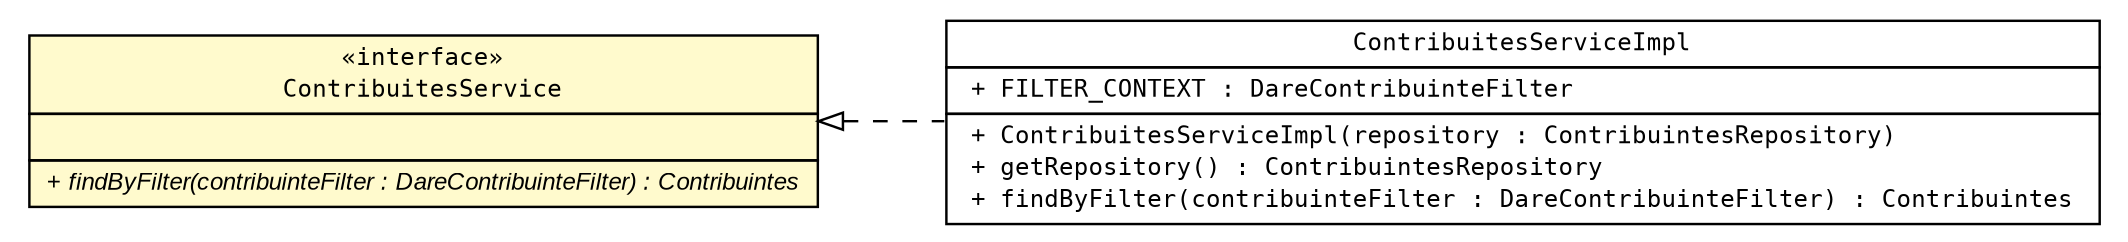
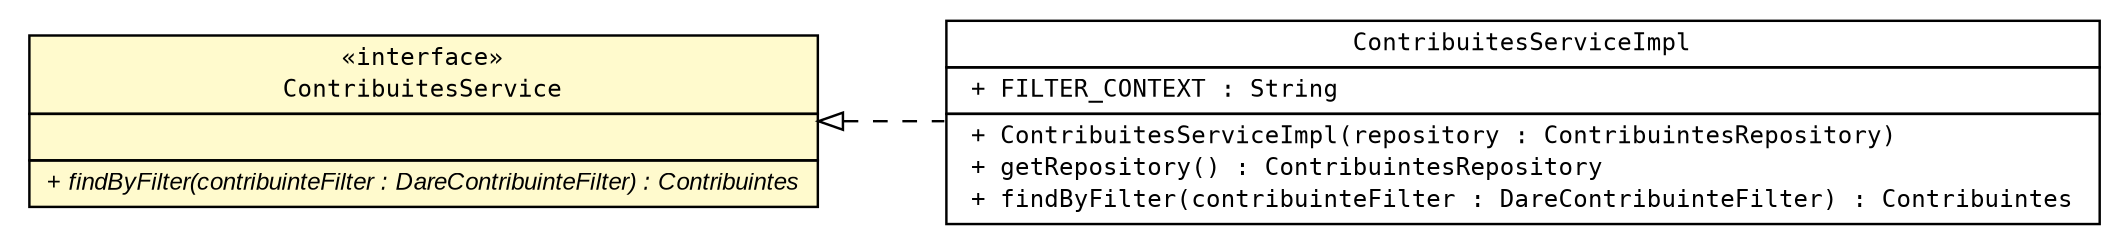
node "ContribuitesServiceImpl": text "+ FILTER_CONTEXT : DareContribuinteFilter" -> "+ FILTER_CONTEXT : String"
